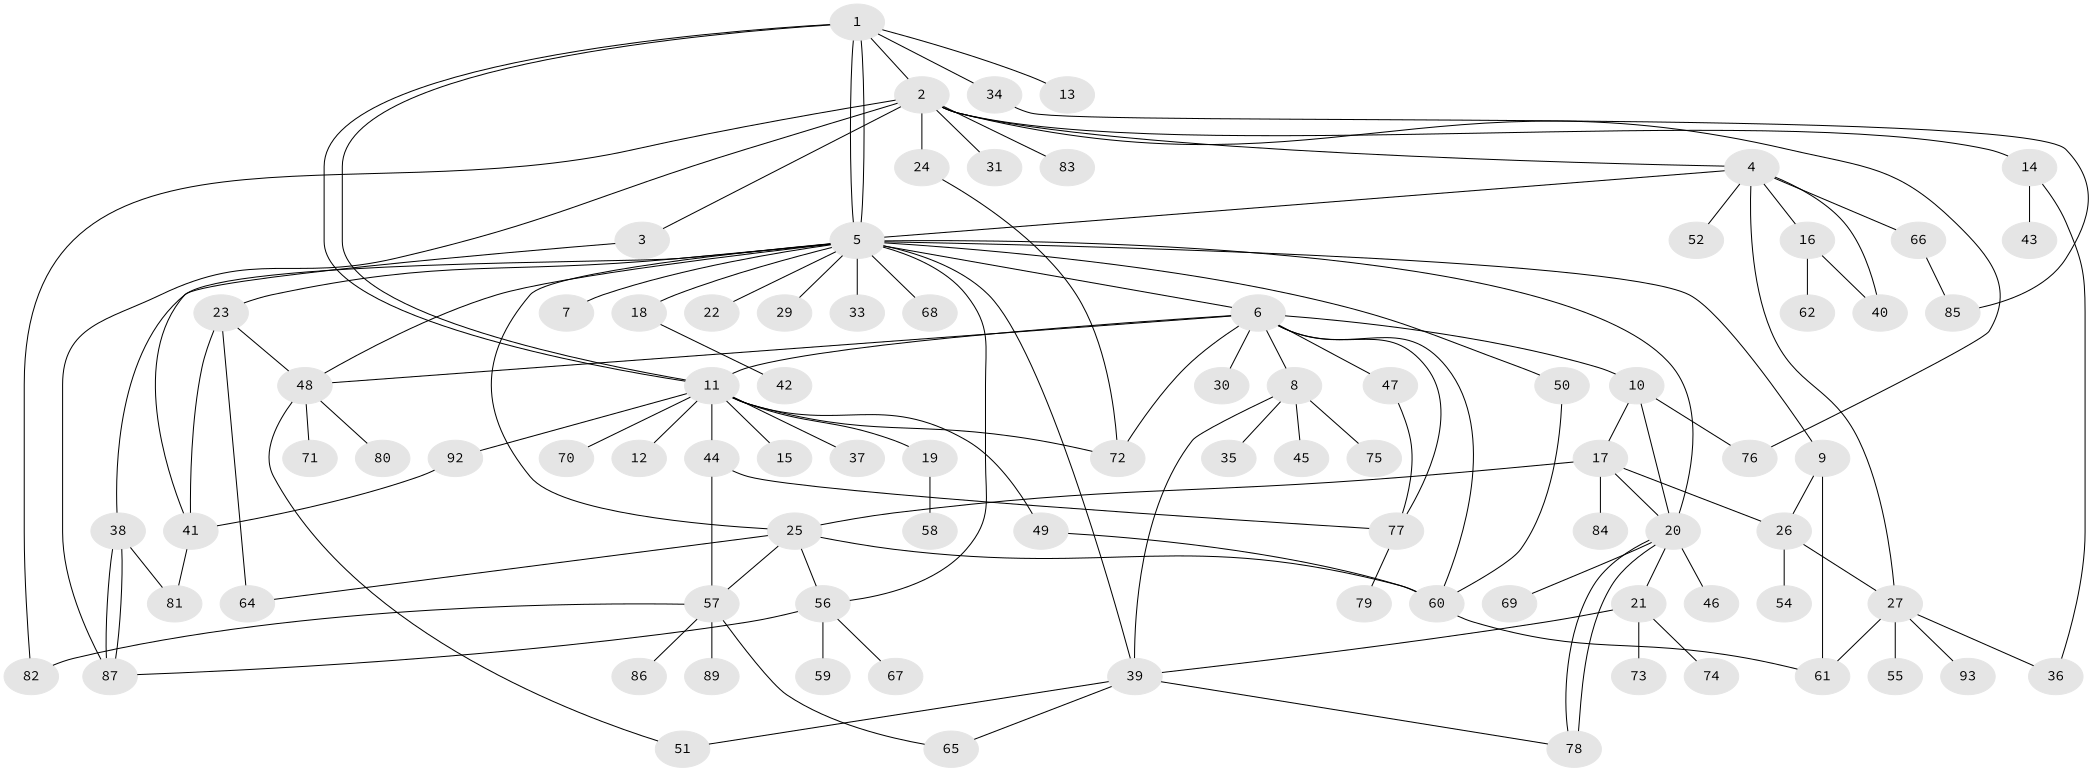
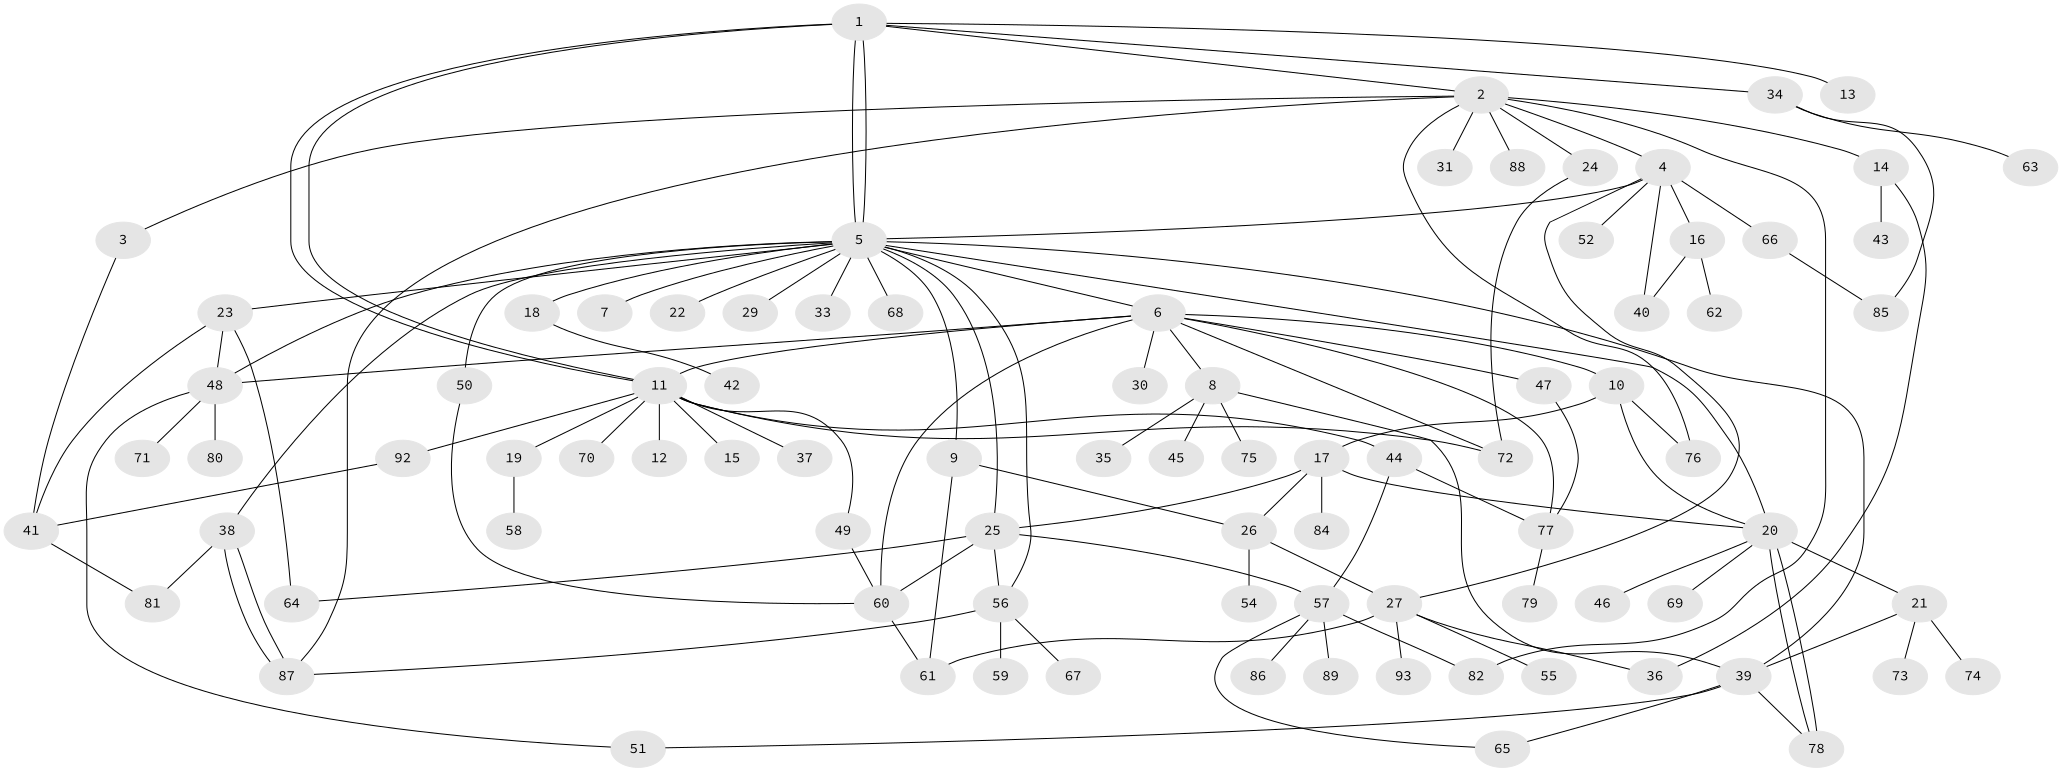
node "83": label "83" -> "88"
node "63": added
